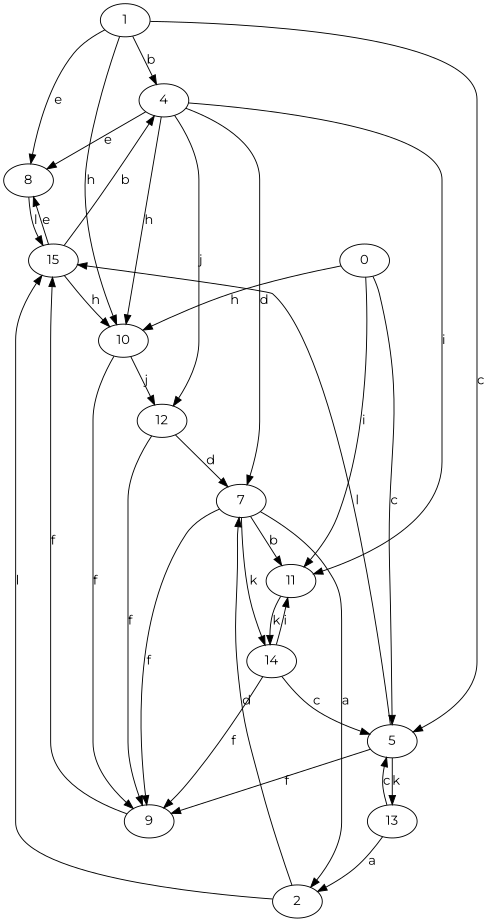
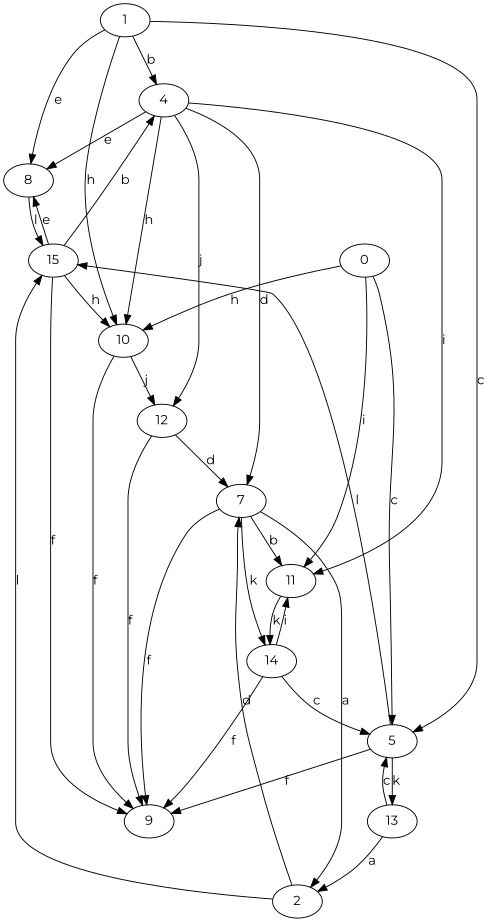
edge "9" -> "15": reversed
